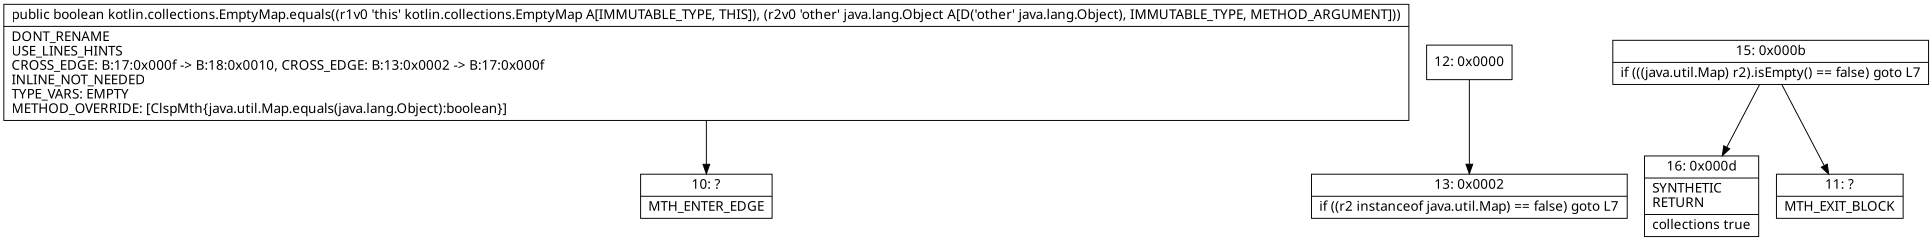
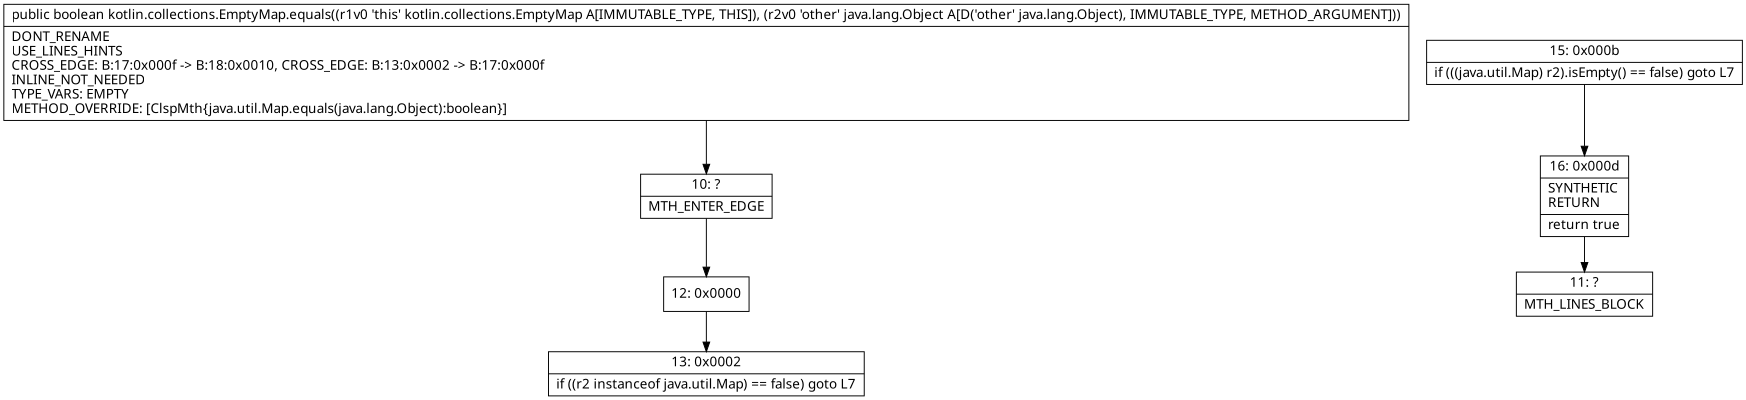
edge "15: 0x000b" -> "11: ?": now "16: 0x000d" -> "11: ?"
node "11: ?": text "MTH_EXIT_BLOCK" -> "MTH_LINES_BLOCK"
node "16: 0x000d": text "collections true" -> "return true"
edge "10: ?" -> "12: 0x0000": added
